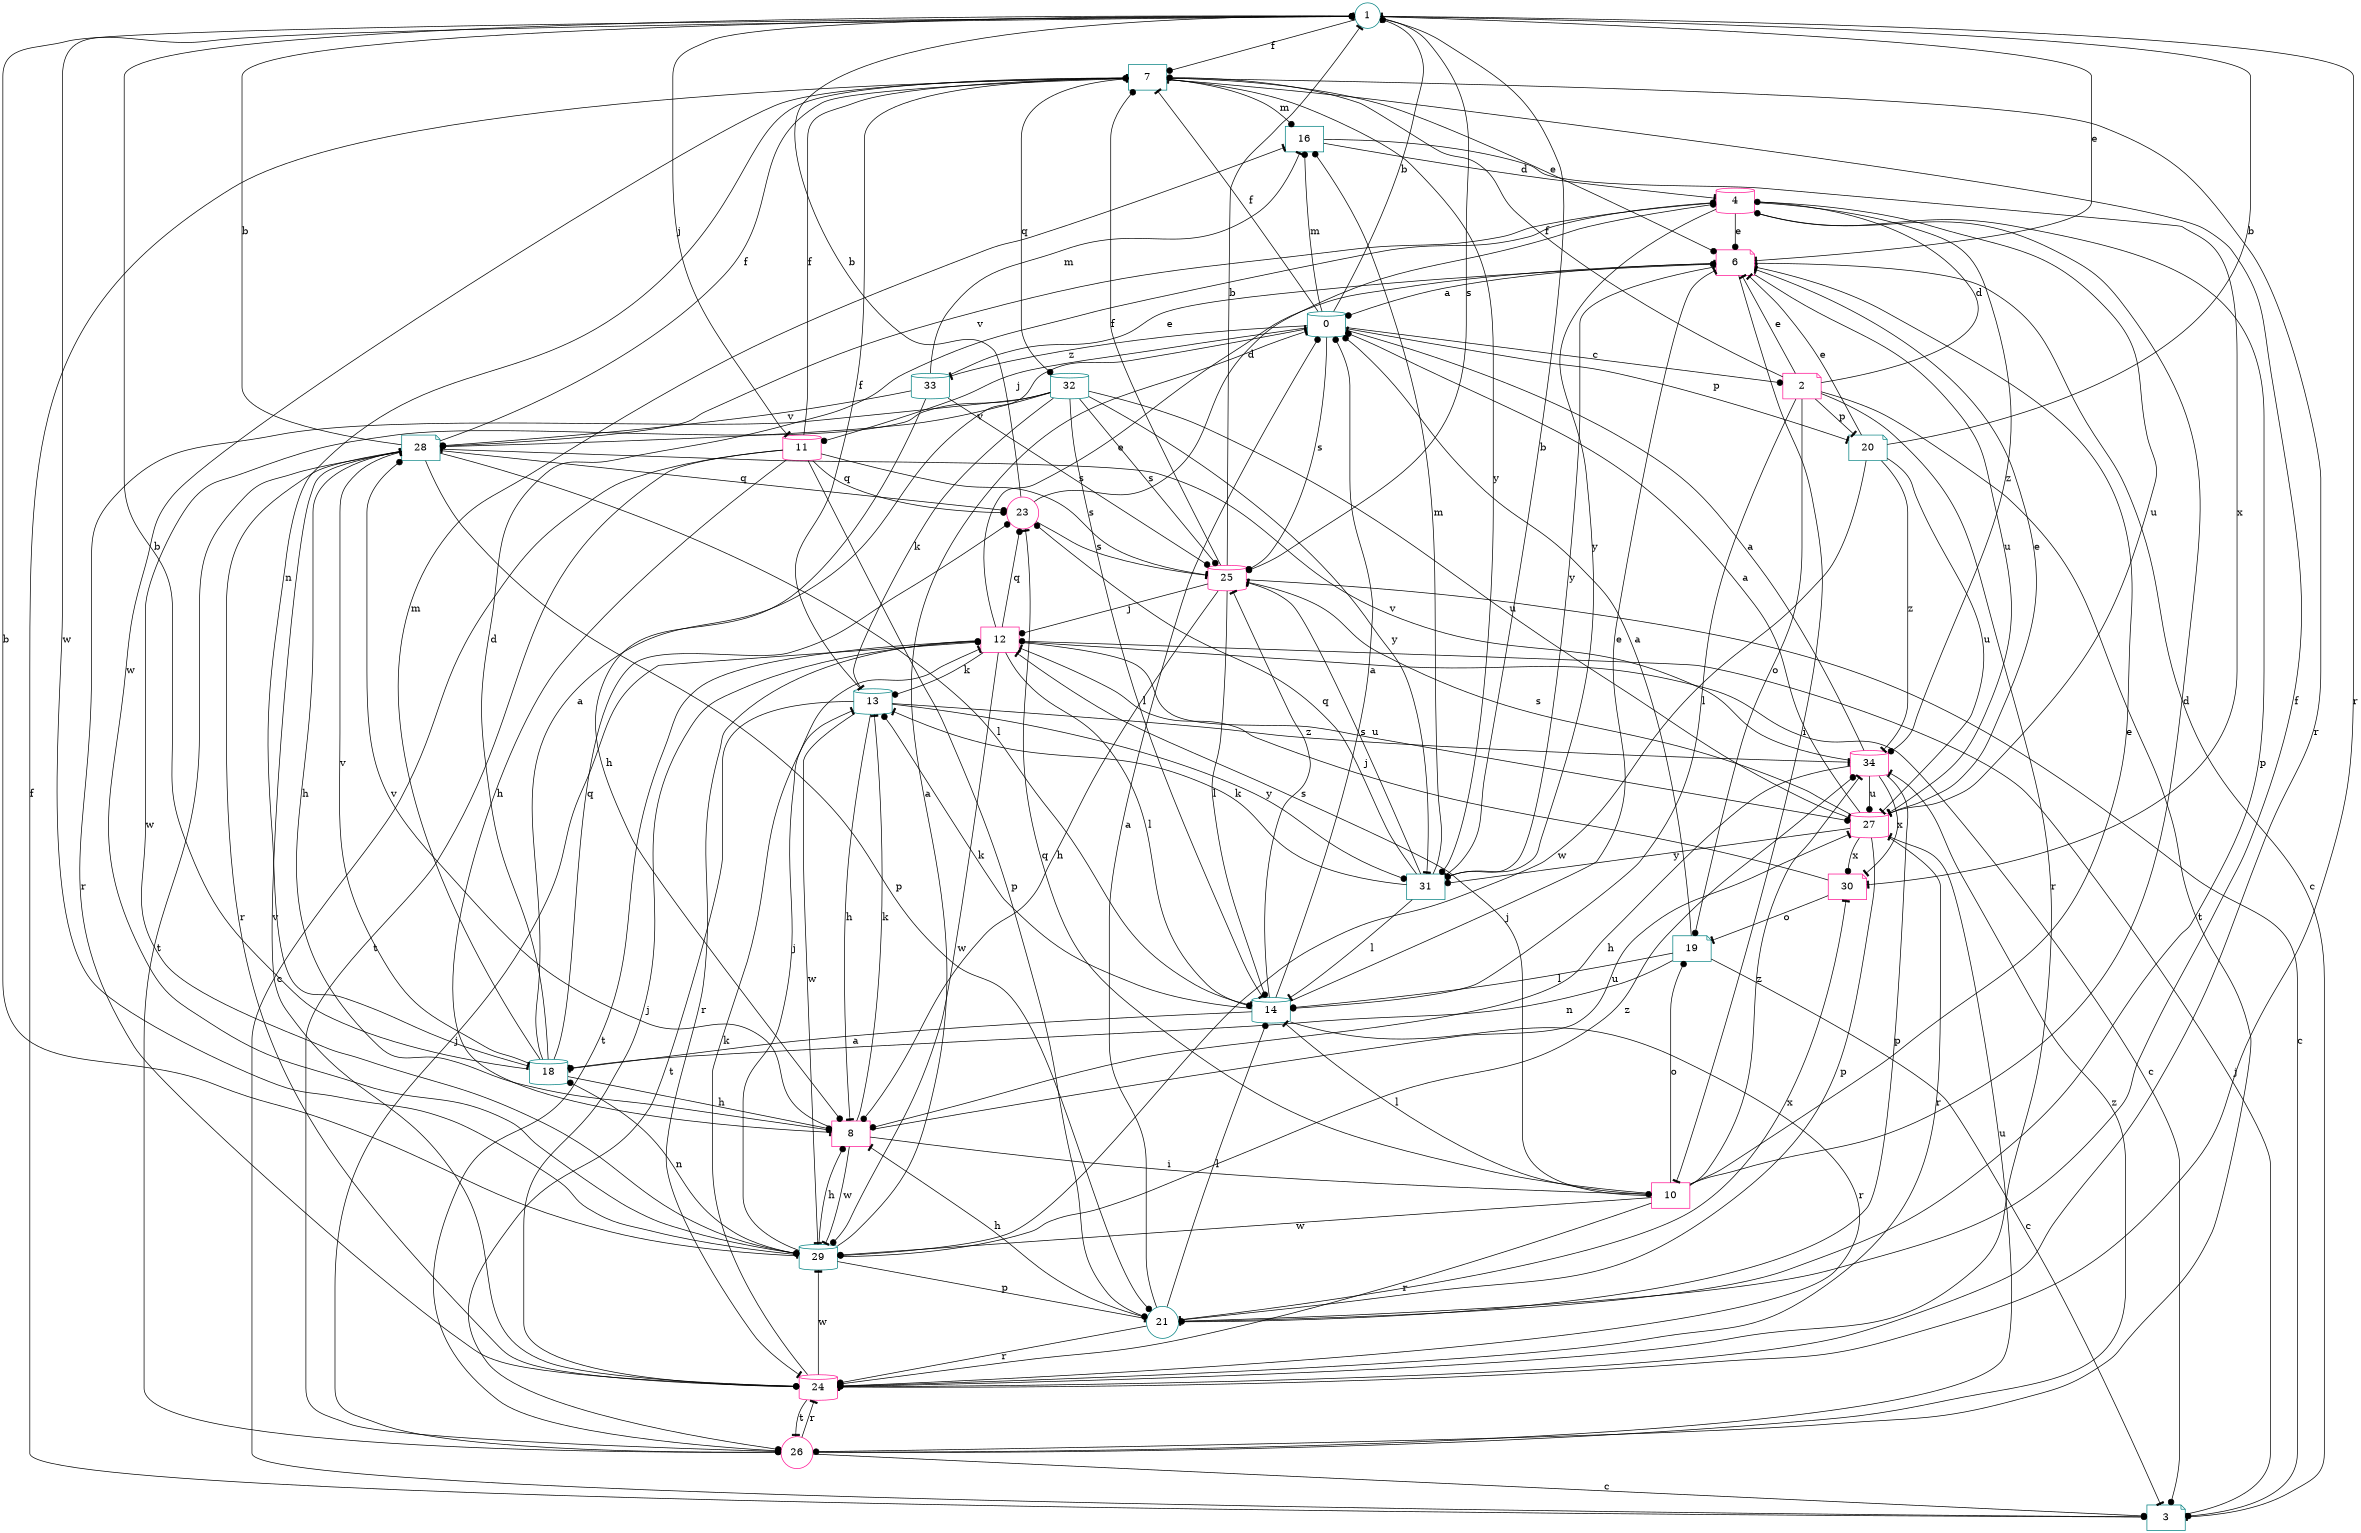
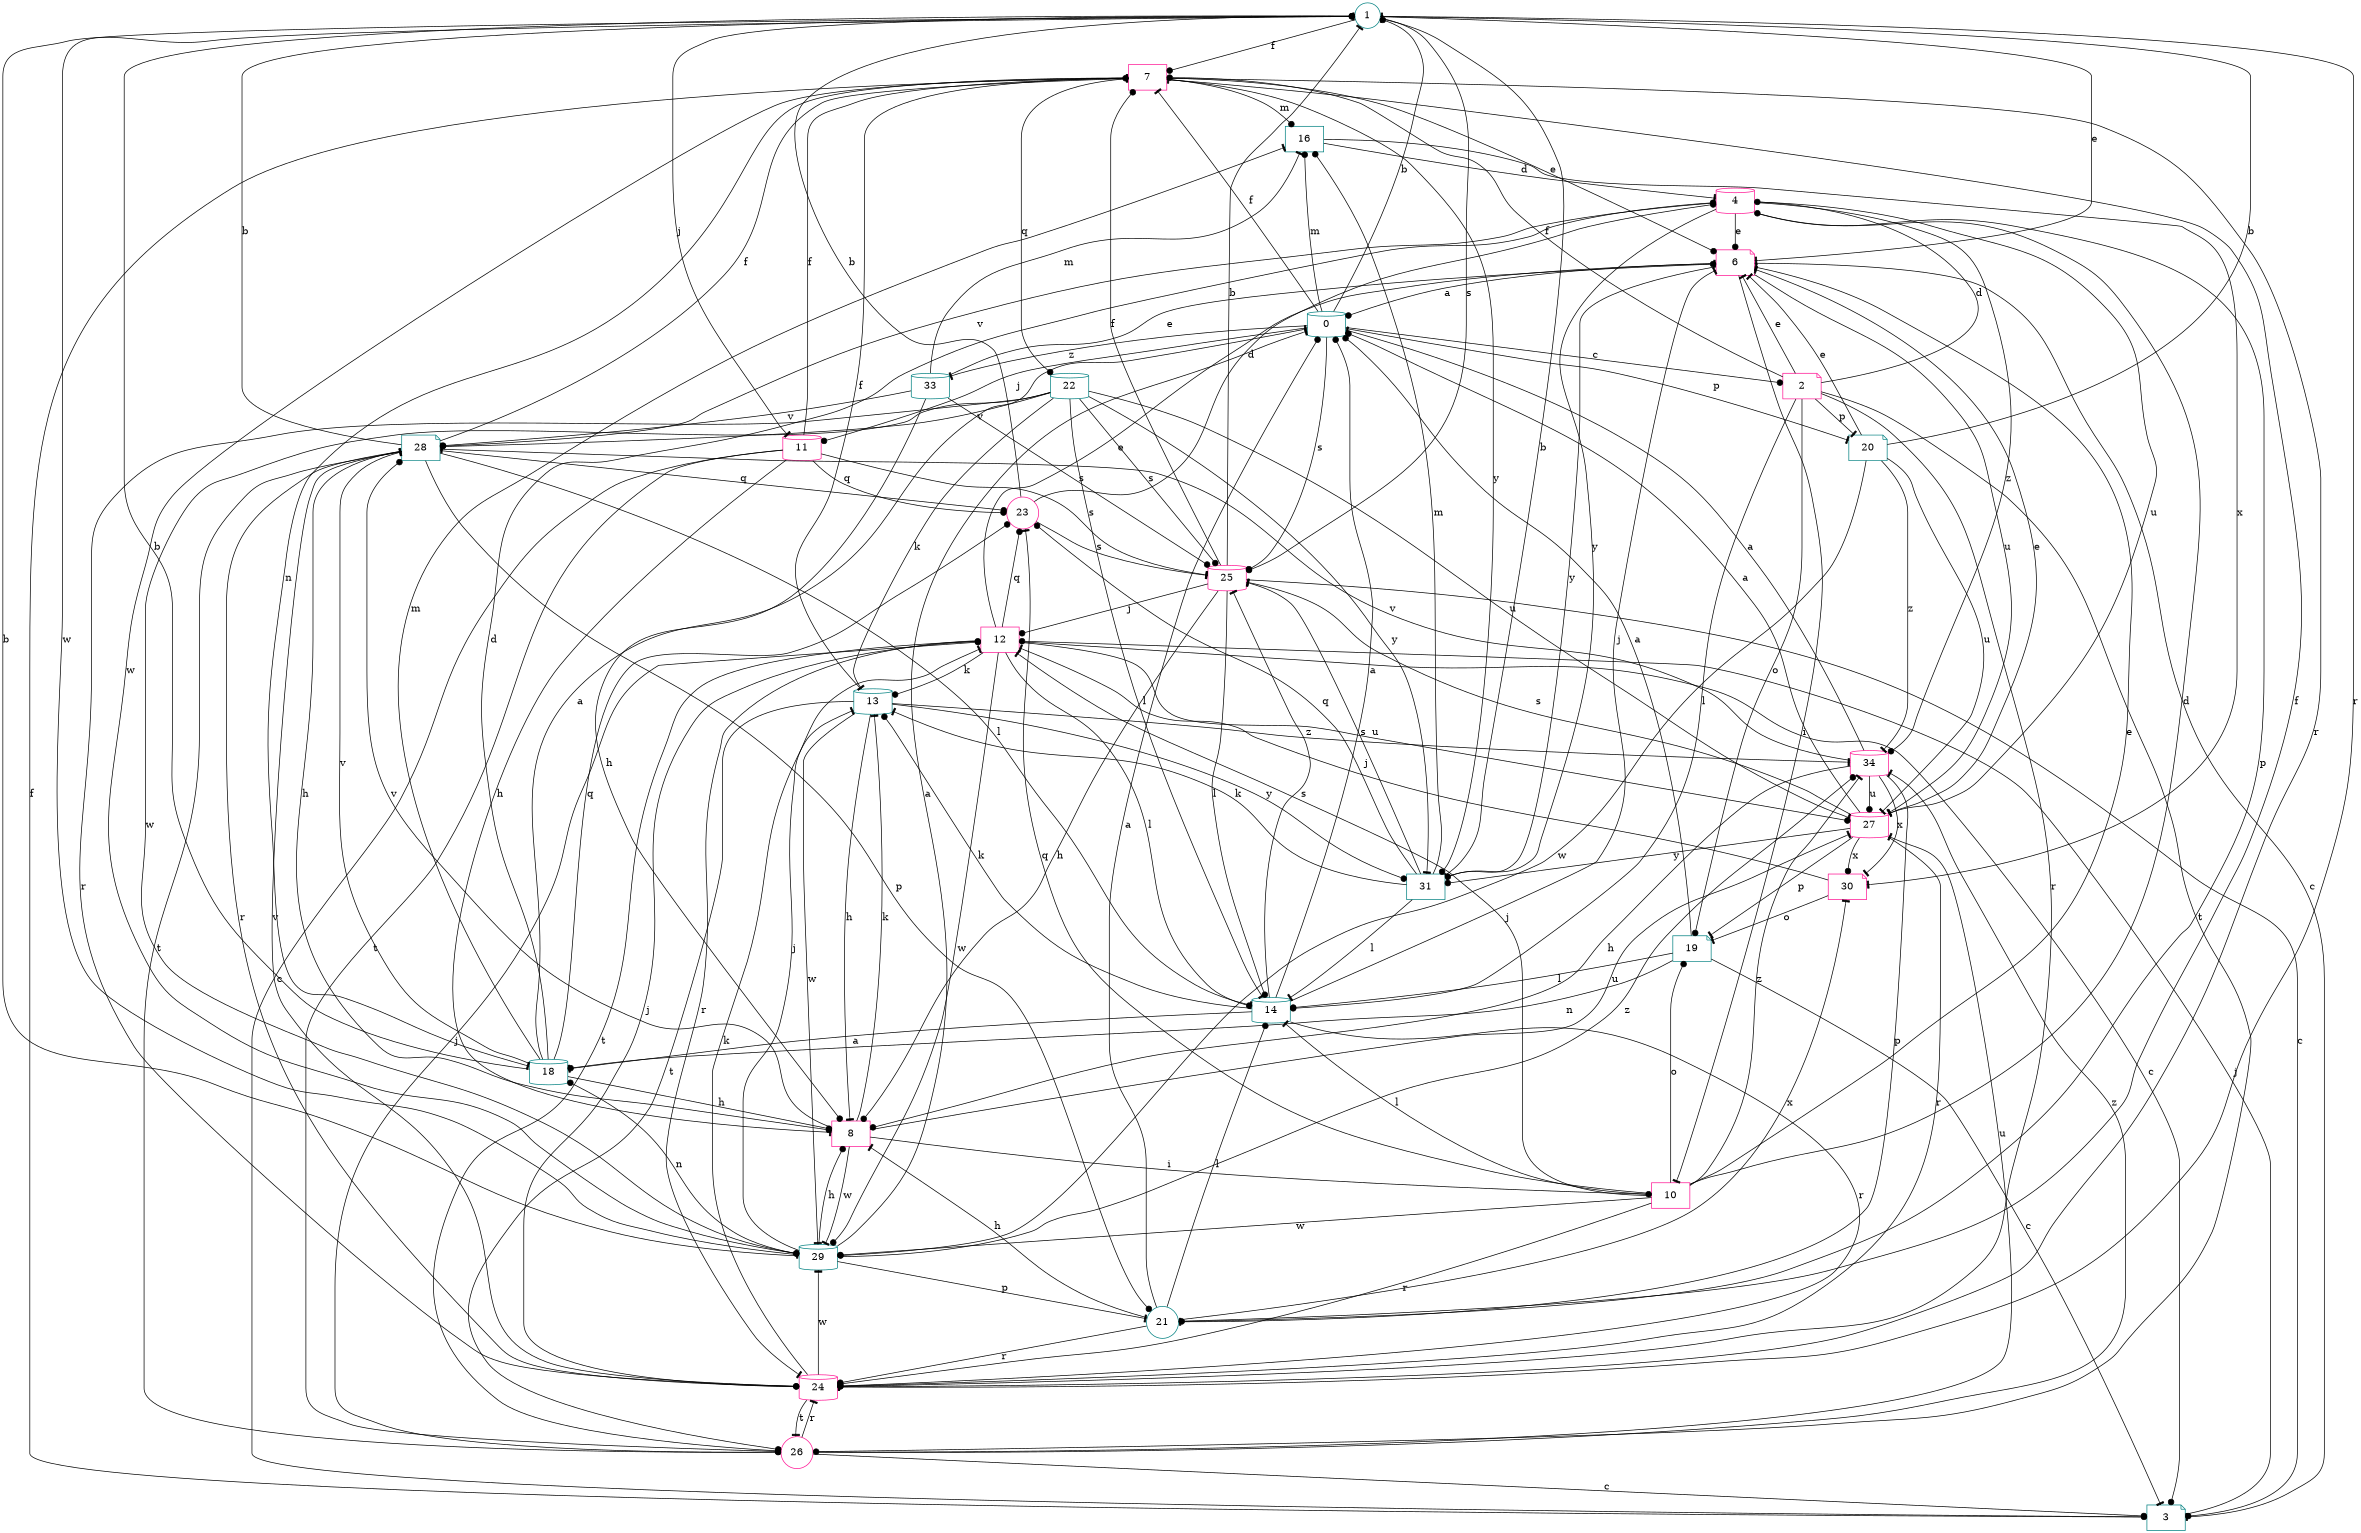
node "7": color teal -> deeppink
node "32": label "32" -> "22"
edge "14" -> "6": label "e" -> "j"
edge "11" -> "21": removed, label "p"
edge "27" -> "21": now "27" -> "19"
